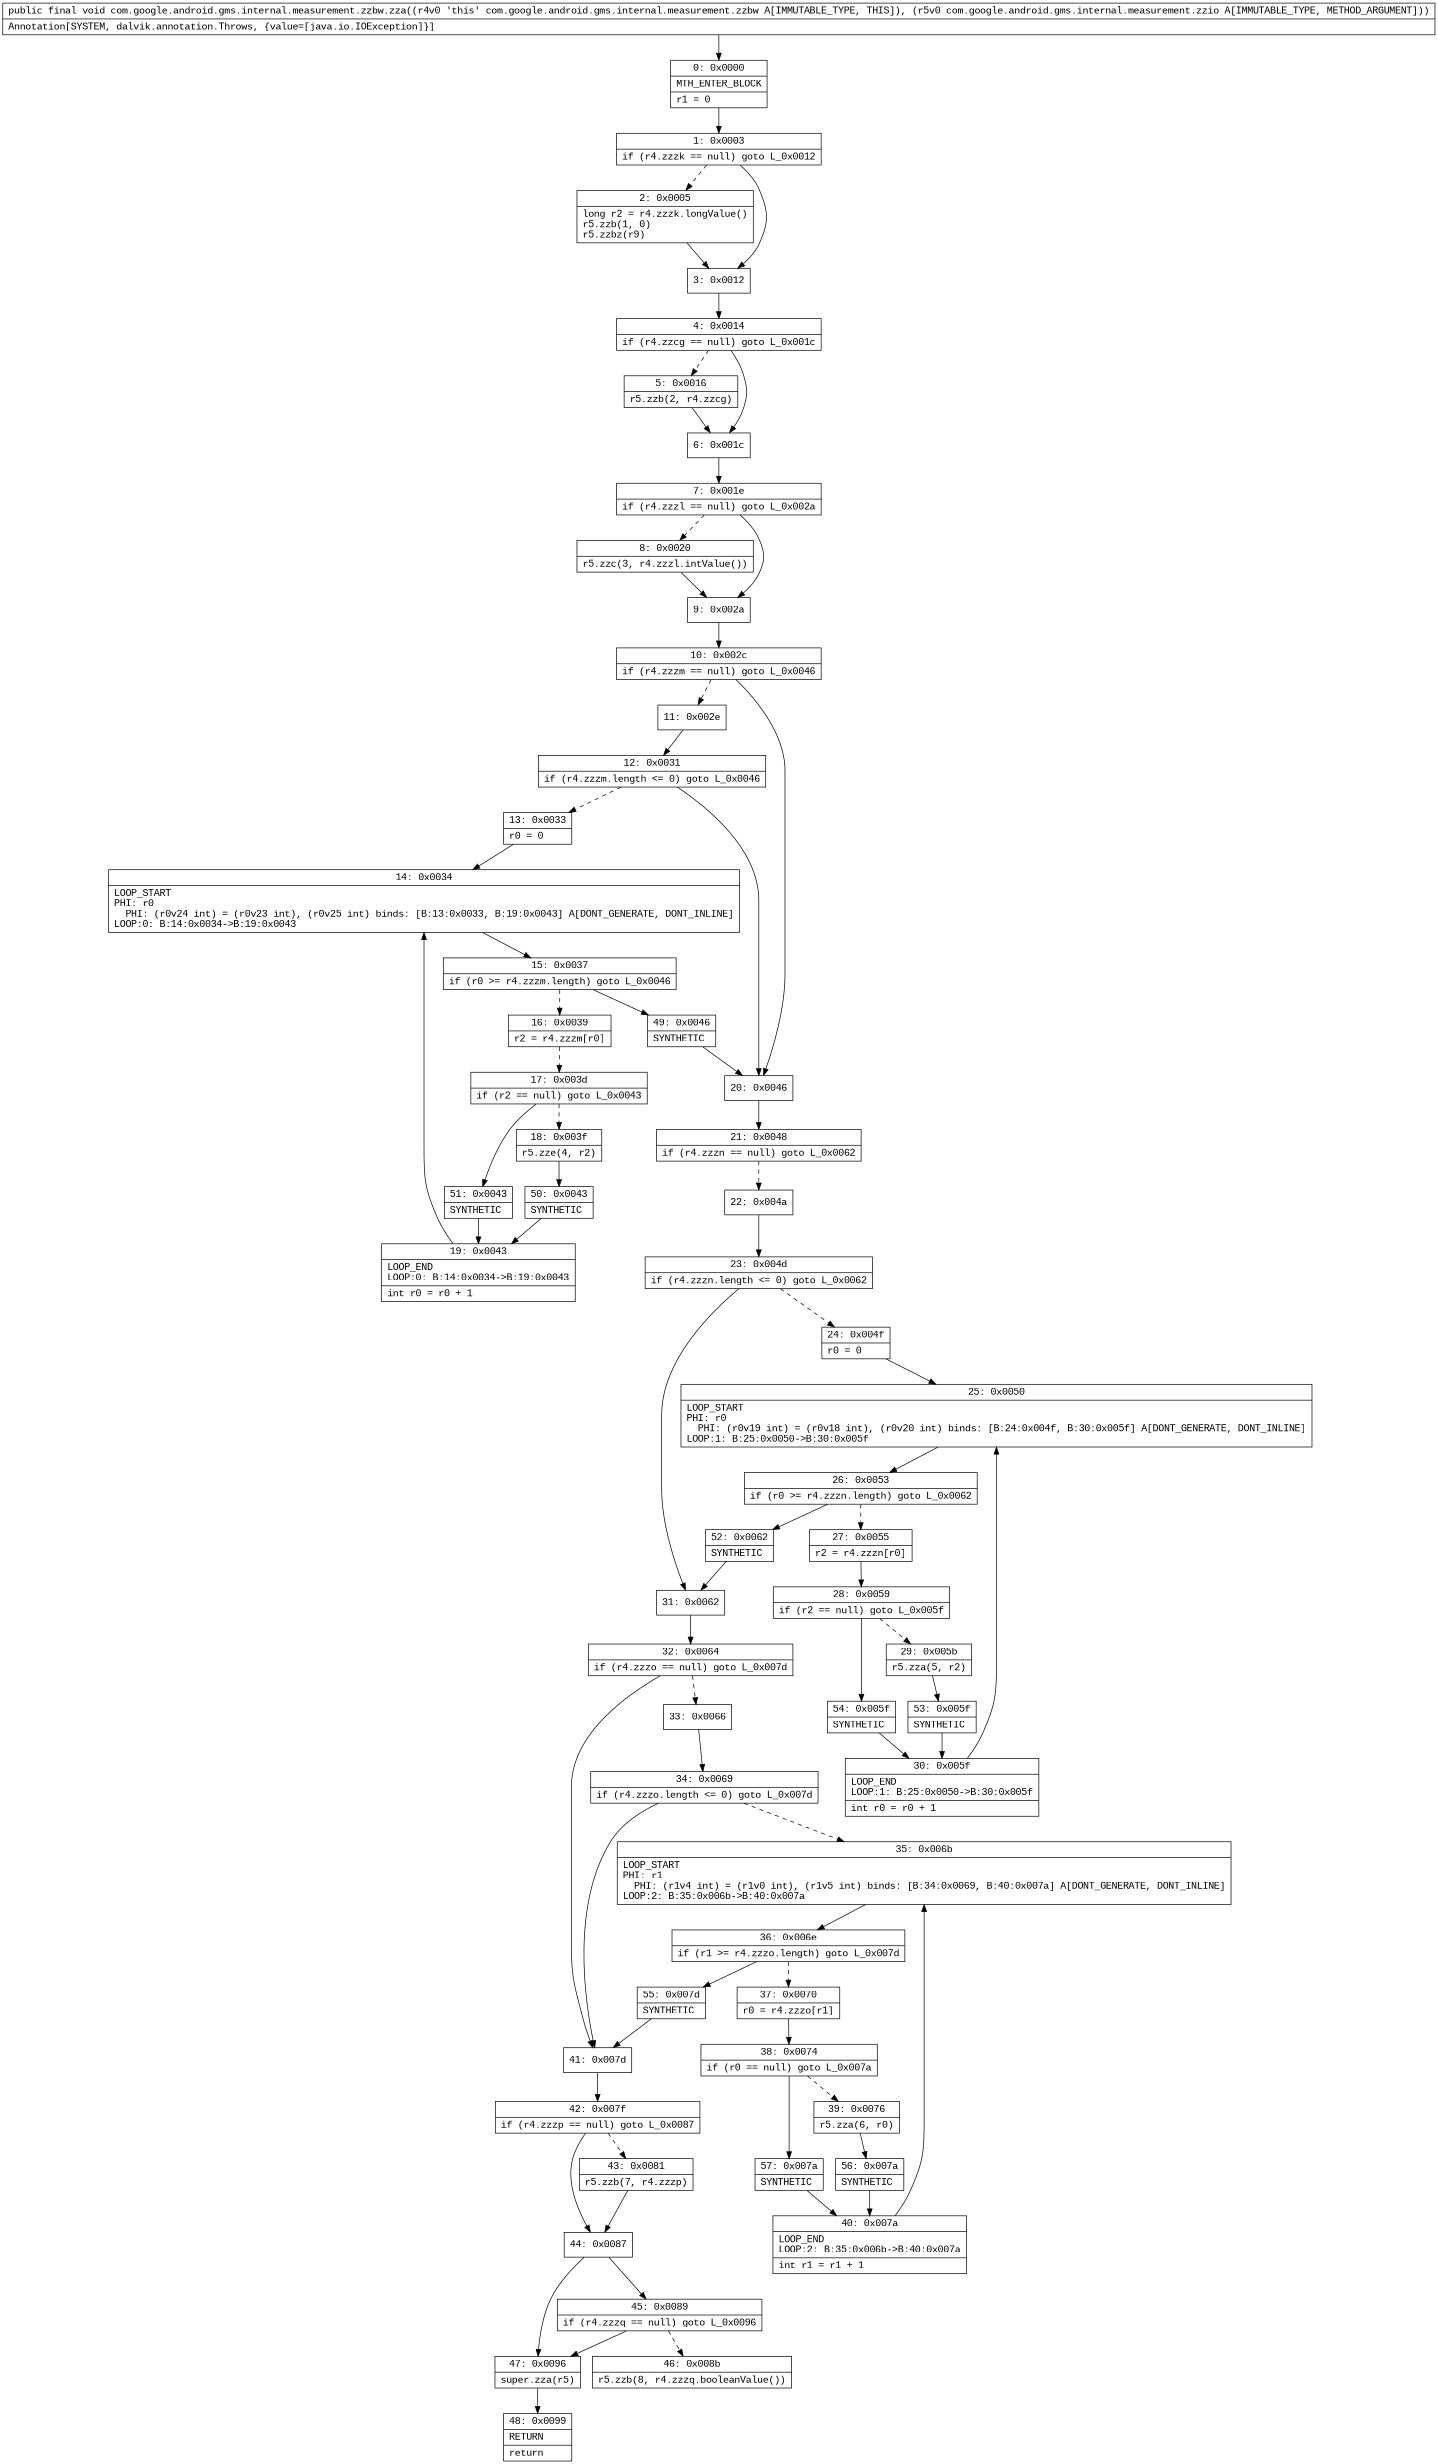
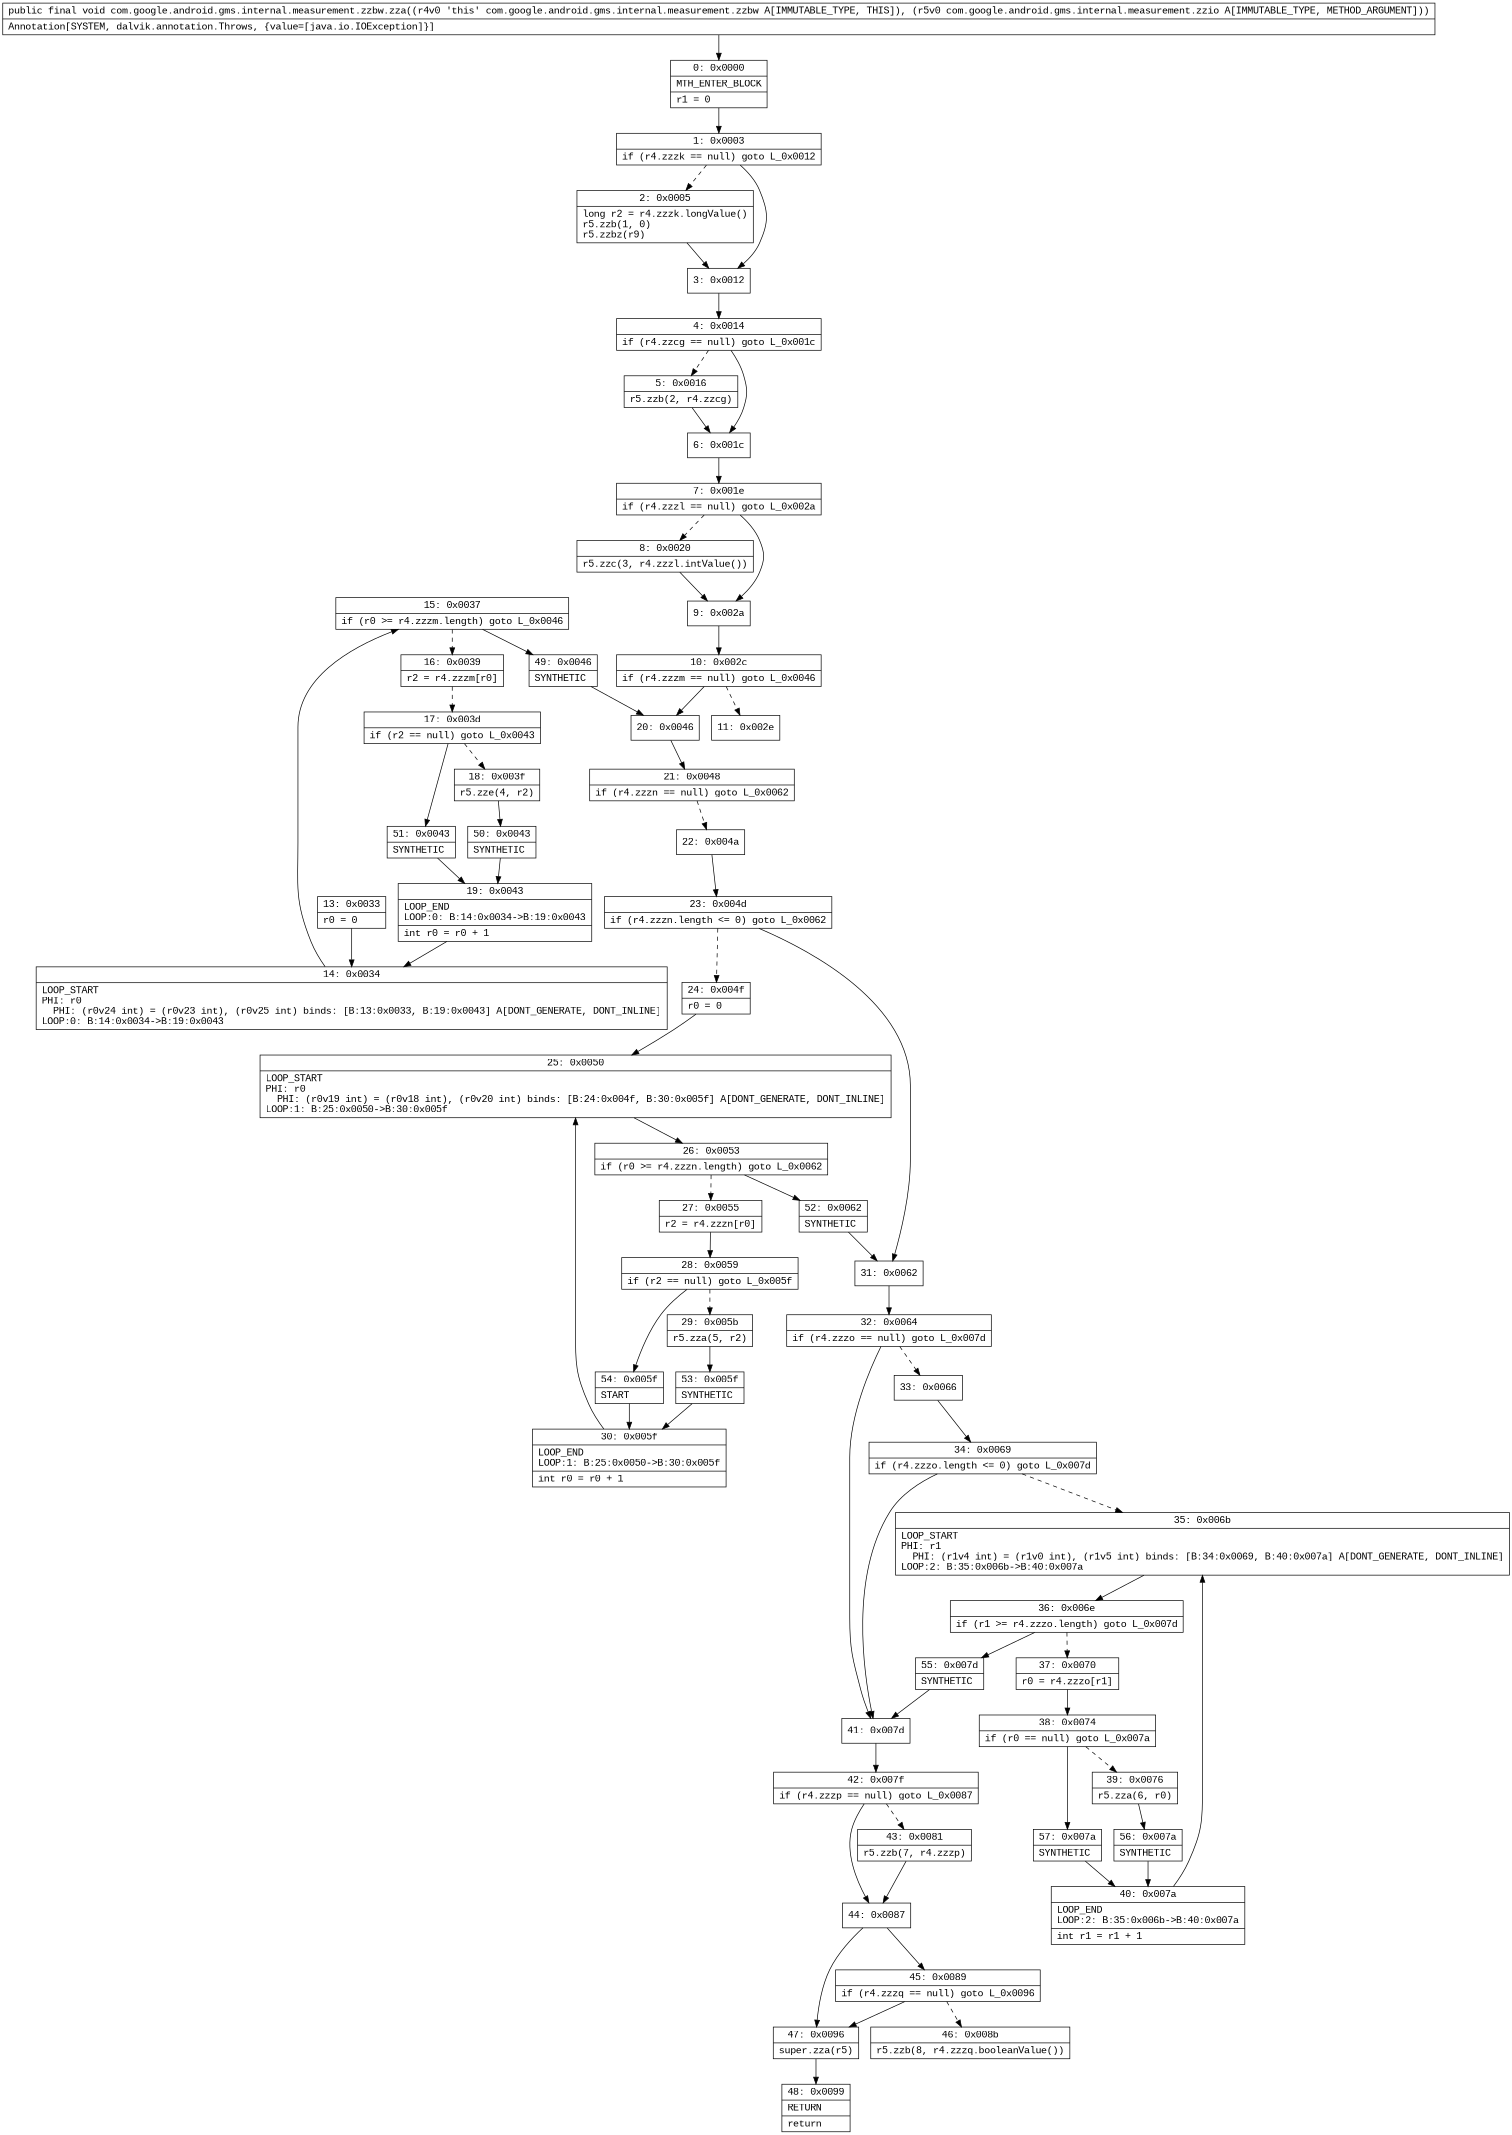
node "12: 0x0031": removed
node "54: 0x005f": text "SYNTHETIC" -> "START"
